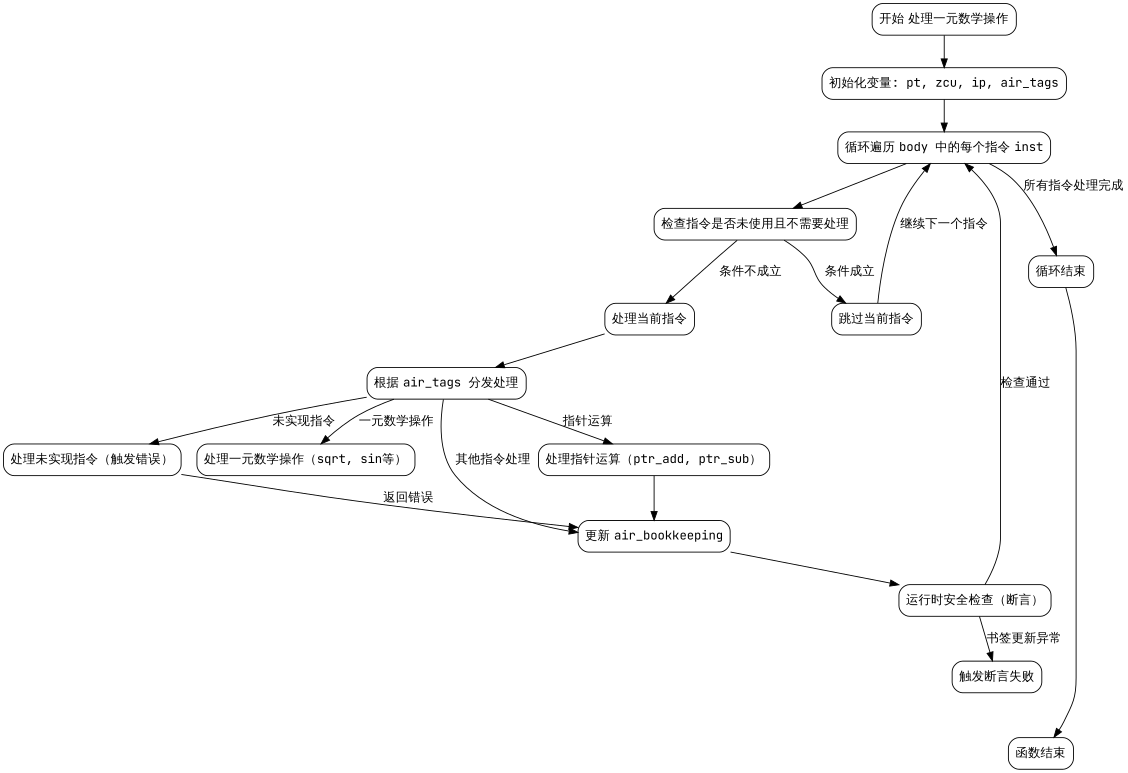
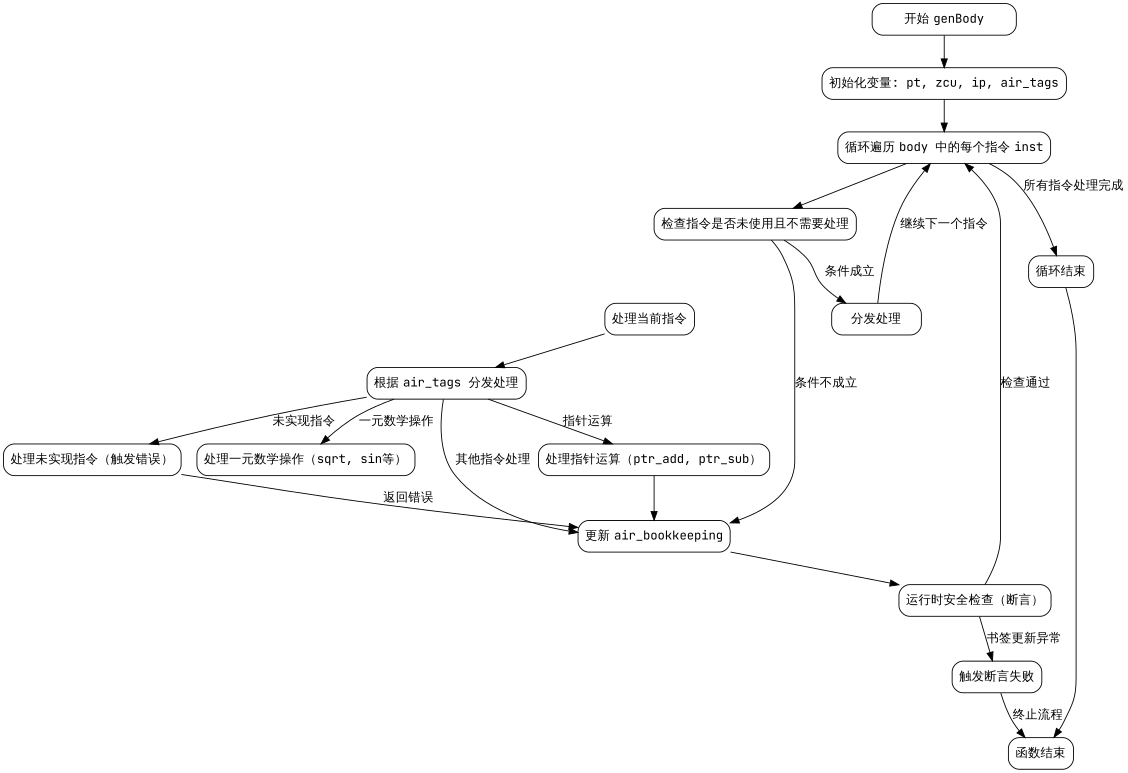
node "开始 处理一元数学操作": label "开始 处理一元数学操作" -> "开始 genBody"
edge "检查指令是否未使用且不需要处理" -> "处理当前指令": now "检查指令是否未使用且不需要处理" -> "更新 air_bookkeeping"
node "跳过当前指令": label "跳过当前指令" -> "分发处理"
edge "触发断言失败" -> "函数结束": added, label "终止流程"
